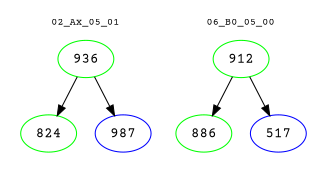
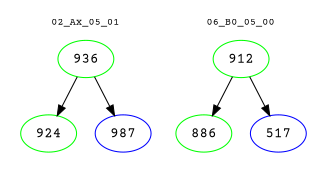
node "824": label "824" -> "924"
